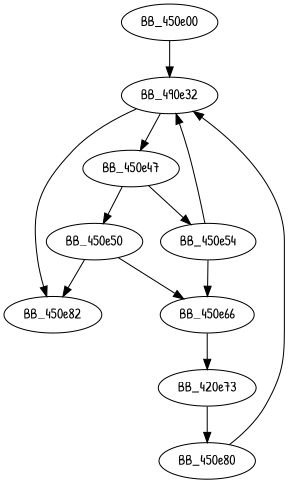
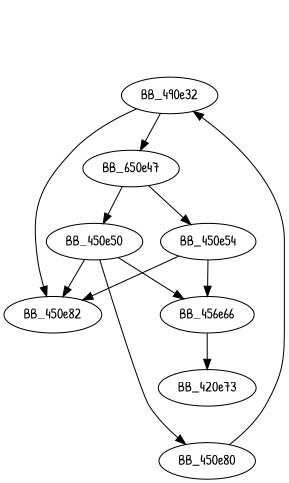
node "BB_450e00": removed
node "BB_450e47": label "BB_450e47" -> "BB_650e47"
edge "BB_450e54" -> "BB_490e32": now "BB_450e54" -> "BB_450e82"
node "BB_450e66": label "BB_450e66" -> "BB_456e66"
edge "BB_420e73" -> "BB_450e80": now "BB_450e50" -> "BB_450e80"
